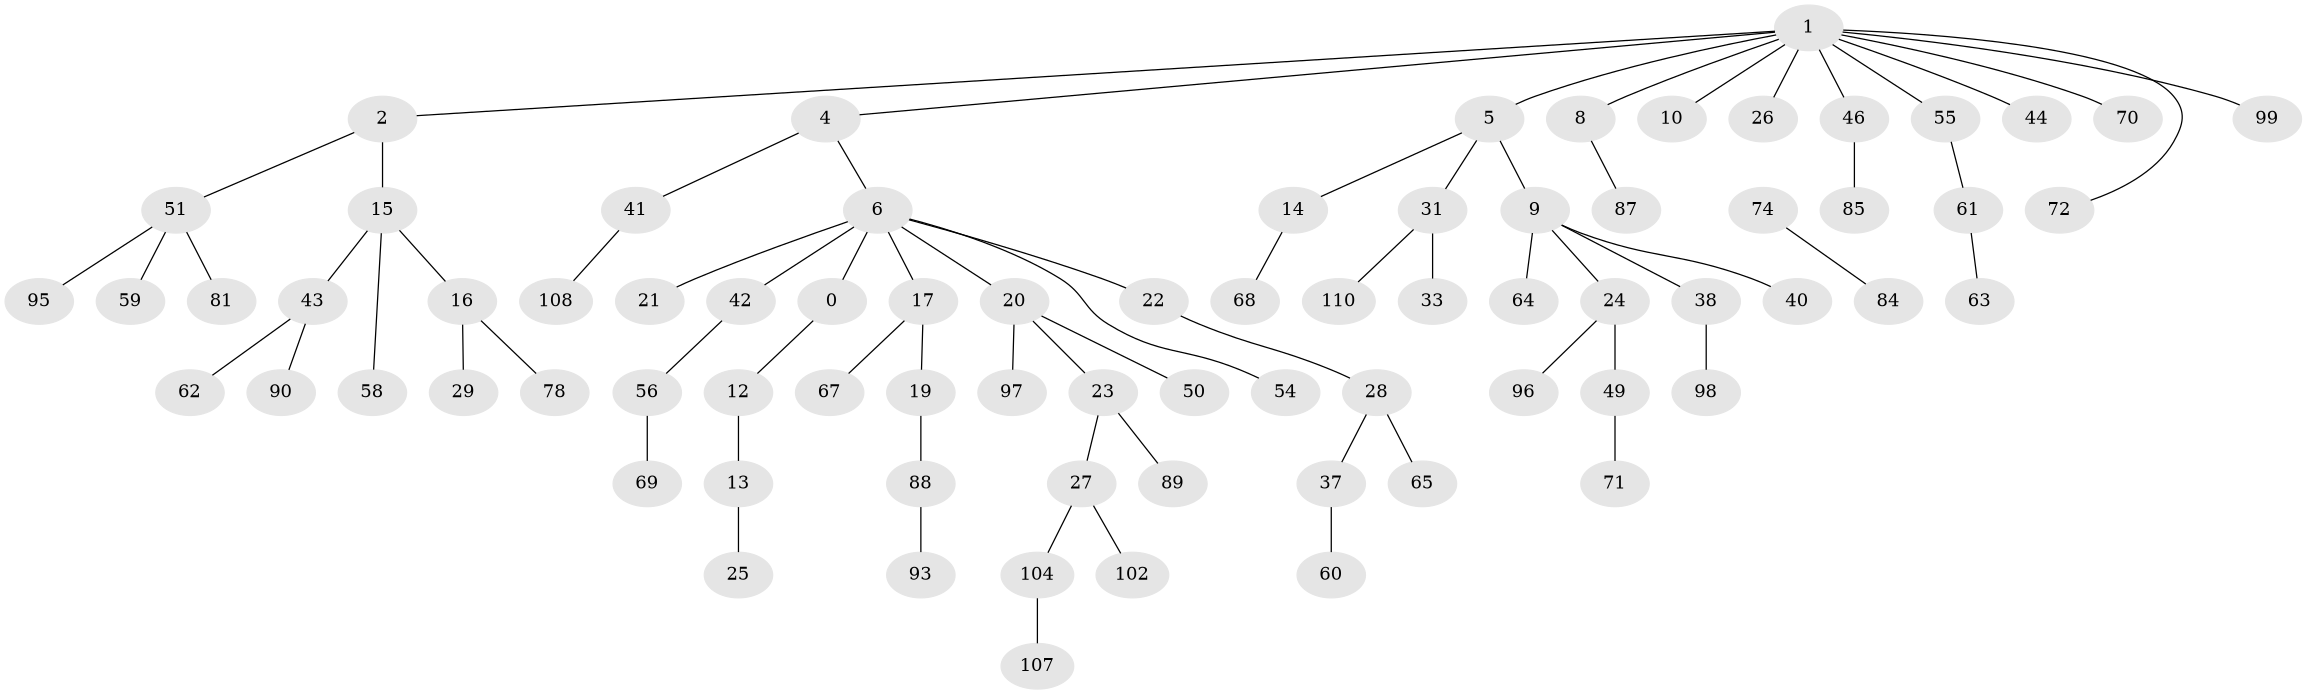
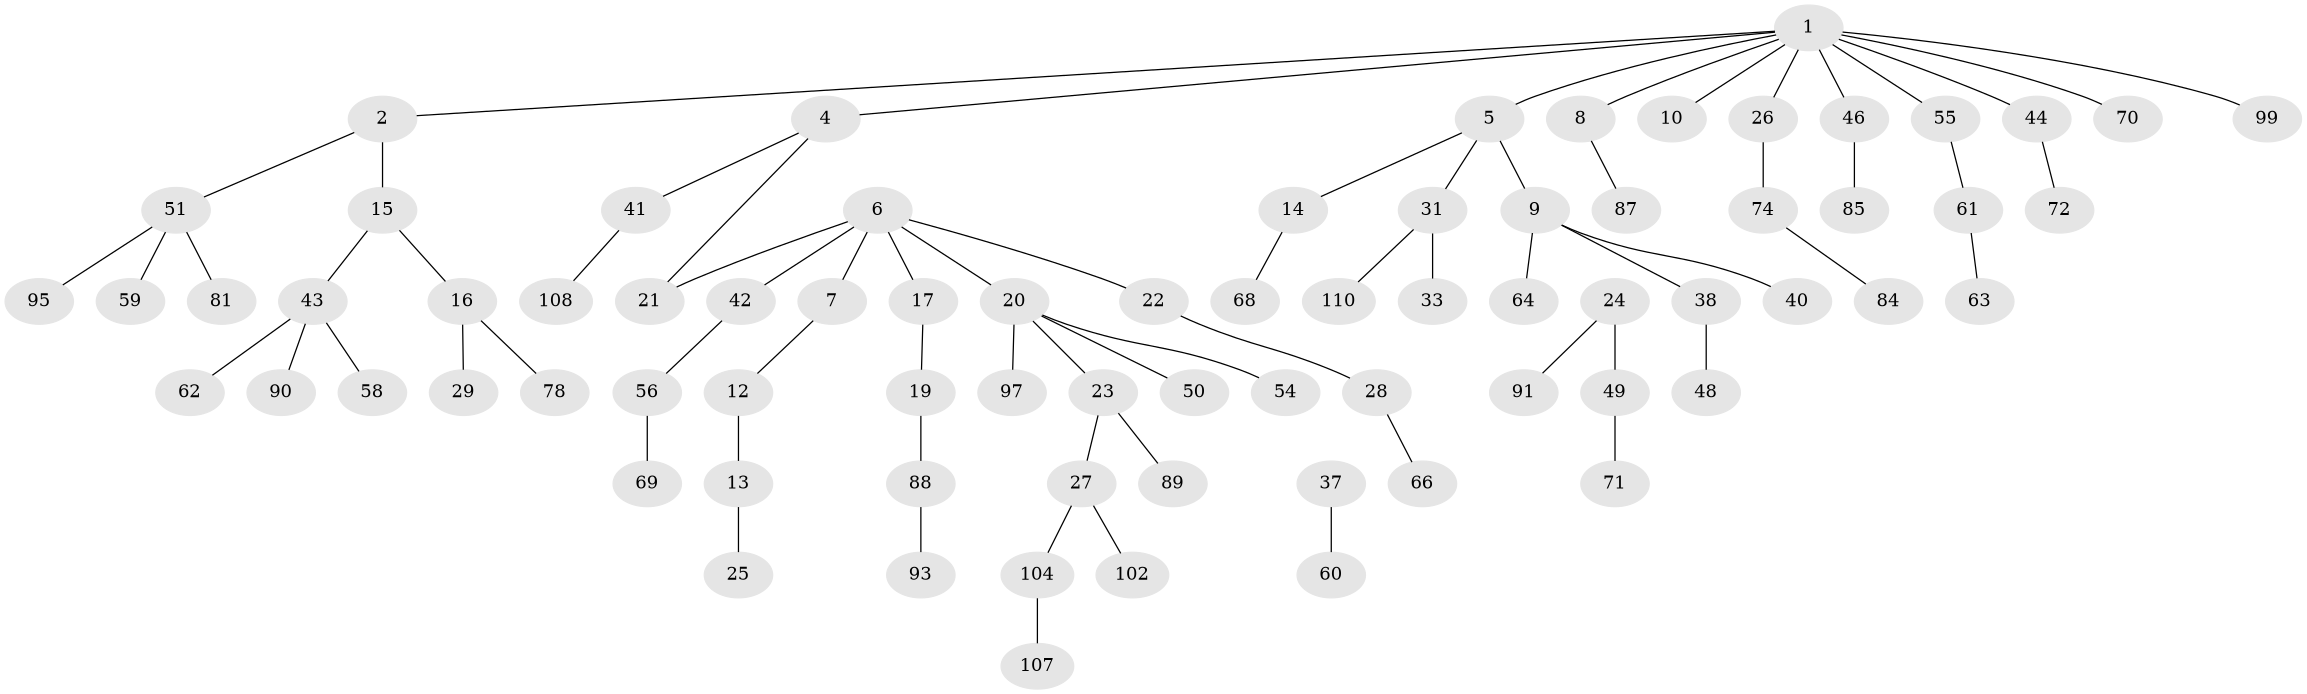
edge "1" -- "72": now "44" -- "72"
edge "4" -- "6": now "4" -- "21"
edge "26" -- "74": added
edge "9" -- "24": removed
edge "15" -- "58": now "43" -- "58"
node "0": label "0" -> "7"
edge "6" -- "54": now "20" -- "54"
node "67": removed
node "96": label "96" -> "91"
node "98": label "98" -> "48"
edge "28" -- "37": removed
node "65": label "65" -> "66"
